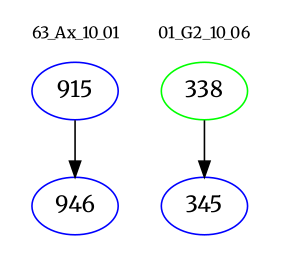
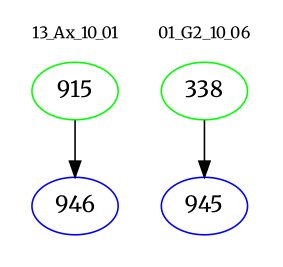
cluster "63_Ax_10_01": label "63_Ax_10_01" -> "13_Ax_10_01"
node "915": color blue -> green
node "345": label "345" -> "945"
